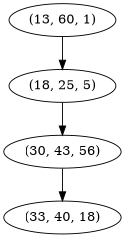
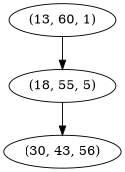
node "(18, 25, 5)": label "(18, 25, 5)" -> "(18, 55, 5)"
node "(33, 40, 18)": removed
